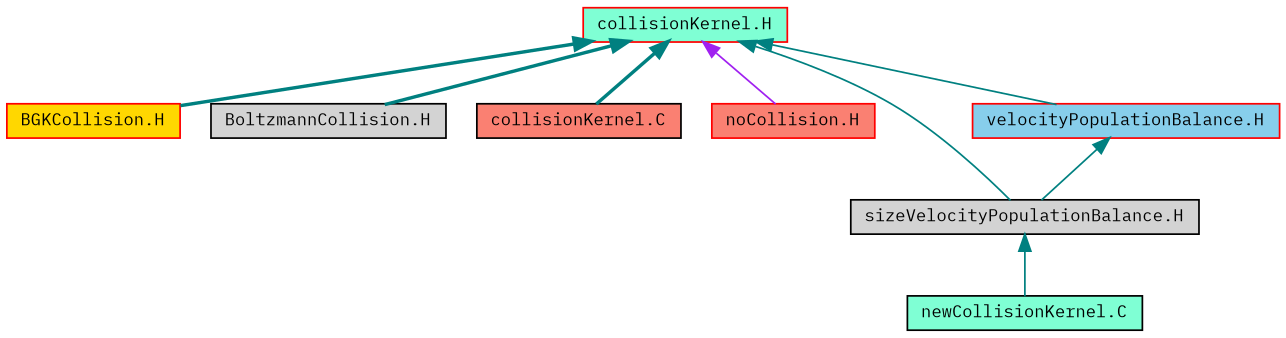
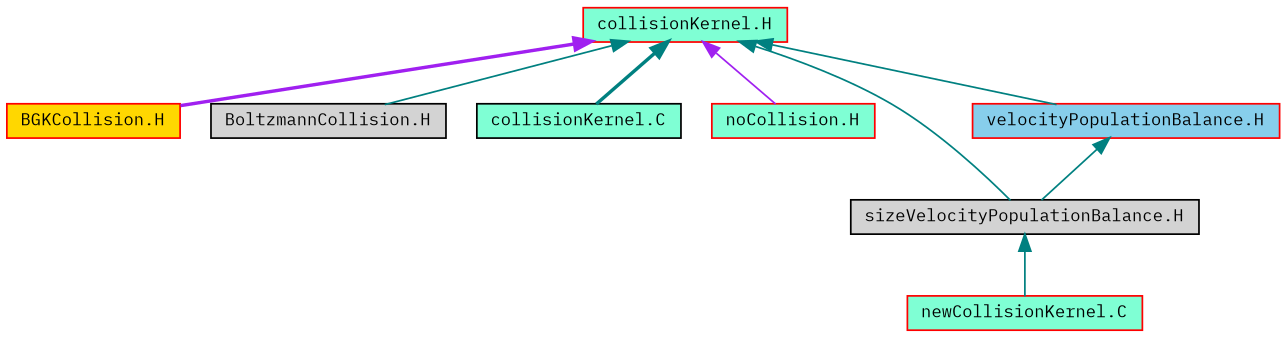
edge "BGKCollision.H" -> "collisionKernel.H": color teal -> purple
edge "BoltzmannCollision.H" -> "collisionKernel.H": style bold -> solid
node "collisionKernel.C": fillcolor salmon -> aquamarine
node "noCollision.H": fillcolor salmon -> aquamarine
node "newCollisionKernel.C": color black -> red
